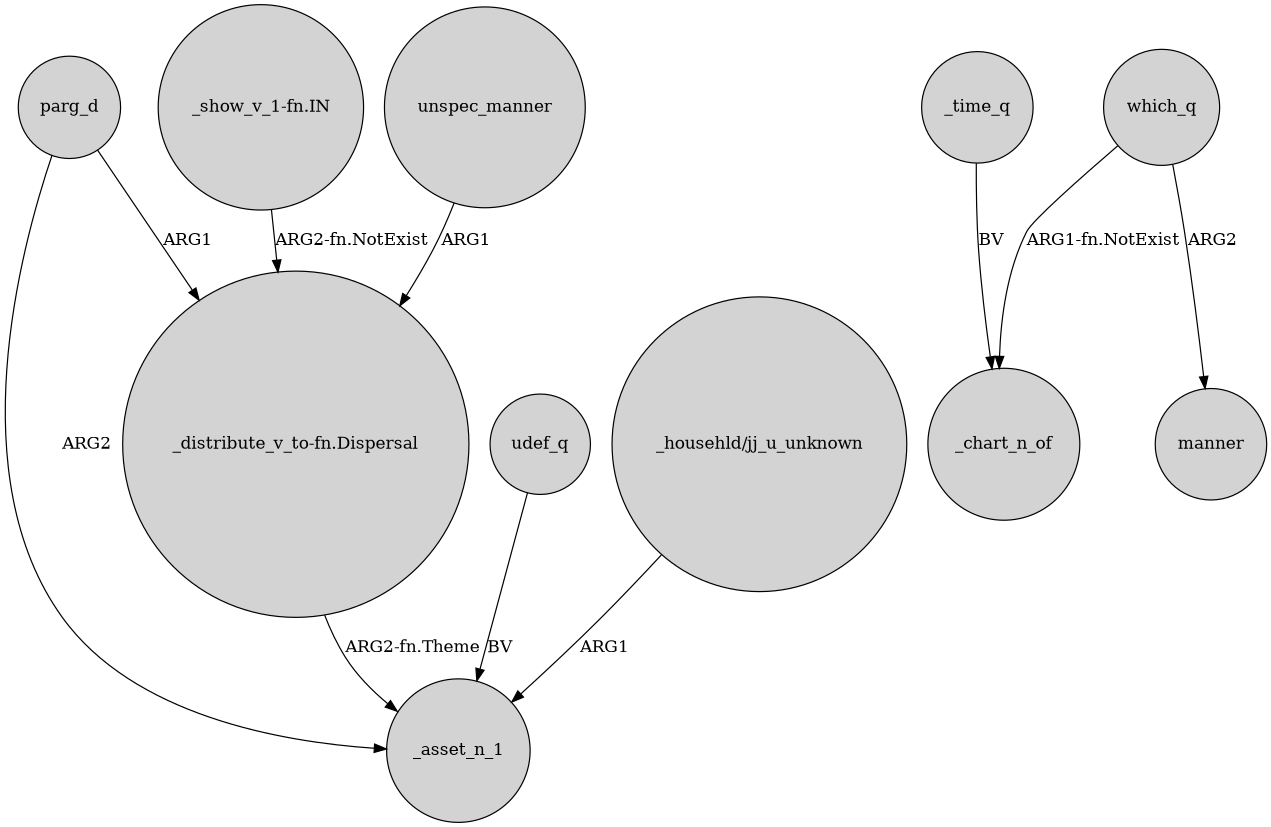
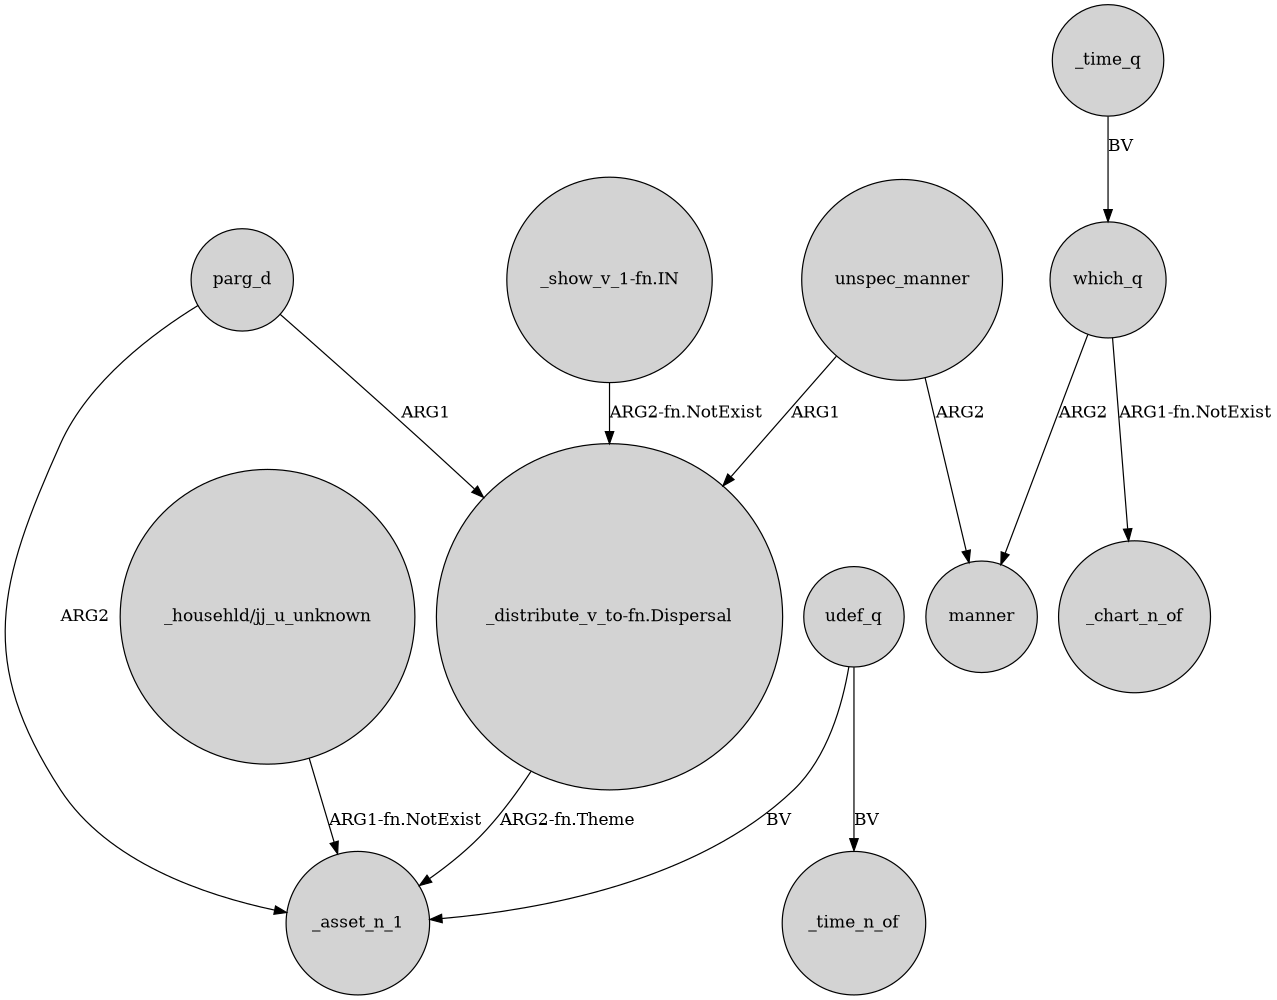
edge "_time_q" -> "_chart_n_of": now "_time_q" -> "which_q"
edge "unspec_manner" -> "manner": added, label "ARG2"
edge "_househld/jj_u_unknown" -> "_asset_n_1": label "ARG1" -> "ARG1-fn.NotExist"
node "_time_n_of": added
